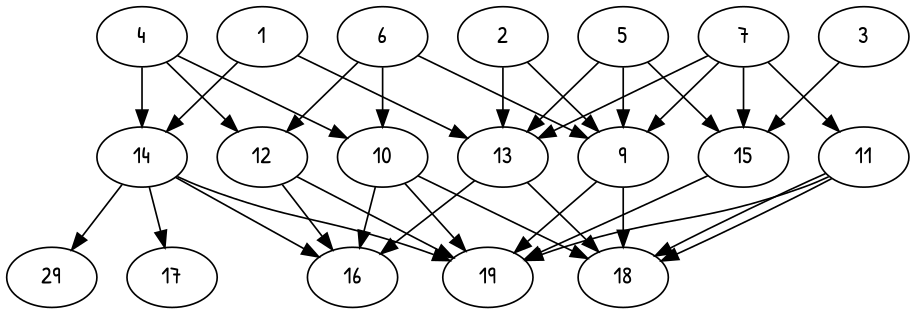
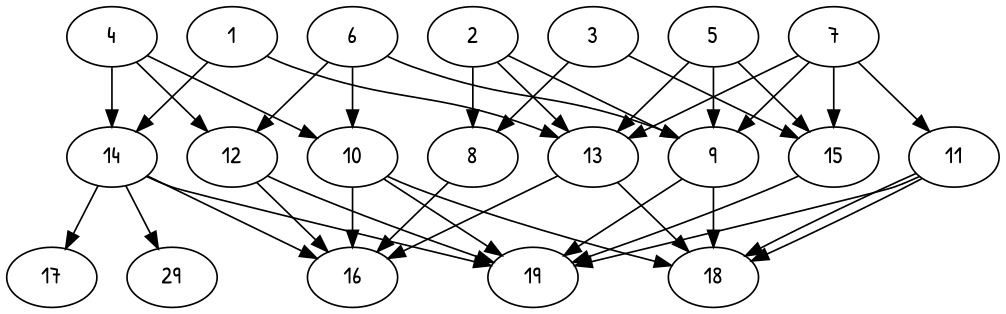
node "8": added
